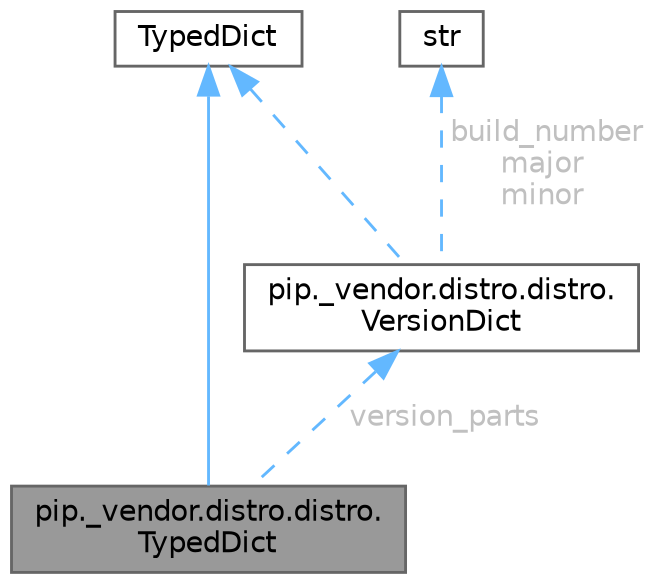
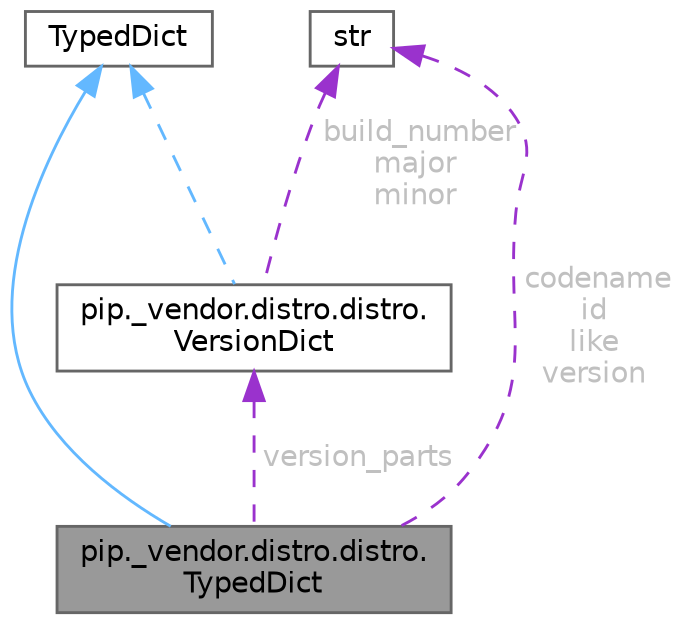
edge "pip._vendor.distro.distro. VersionDict" -> "str": color steelblue1 -> darkorchid3
edge "pip._vendor.distro.distro. TypedDict" -> "str": added, label "codename id like version"
edge "pip._vendor.distro.distro. TypedDict" -> "pip._vendor.distro.distro. VersionDict": color steelblue1 -> darkorchid3
